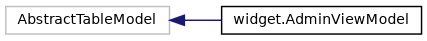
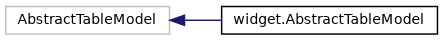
node "widget.AdminViewModel": label "widget.AdminViewModel" -> "widget.AbstractTableModel"
